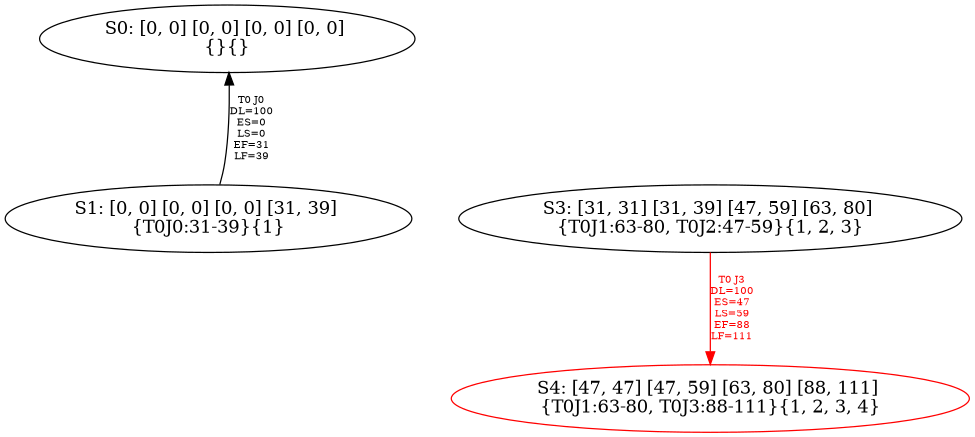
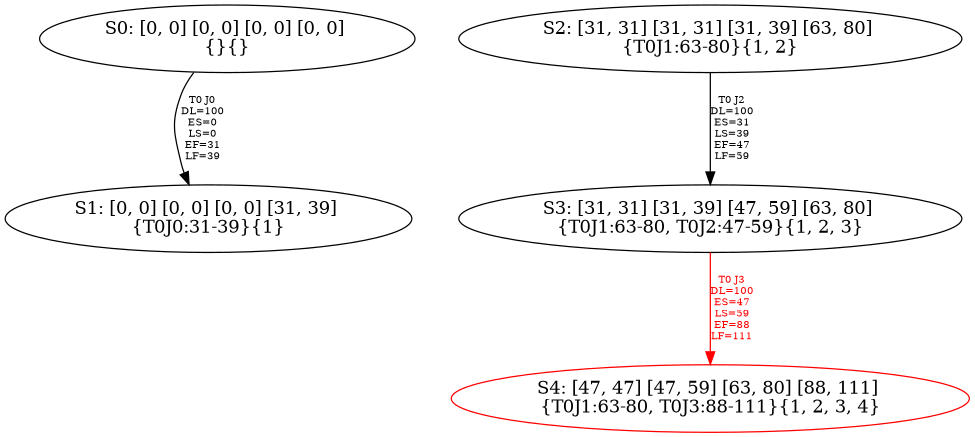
node "S2: [31, 31] [31, 31] [31, 39] [63, 80] {T0J1:63-80}{1, 2}": added
edge "S1: [0, 0] [0, 0] [0, 0] [31, 39] {T0J0:31-39}{1}" -> "S0: [0, 0] [0, 0] [0, 0] [0, 0] {}{}": reversed
